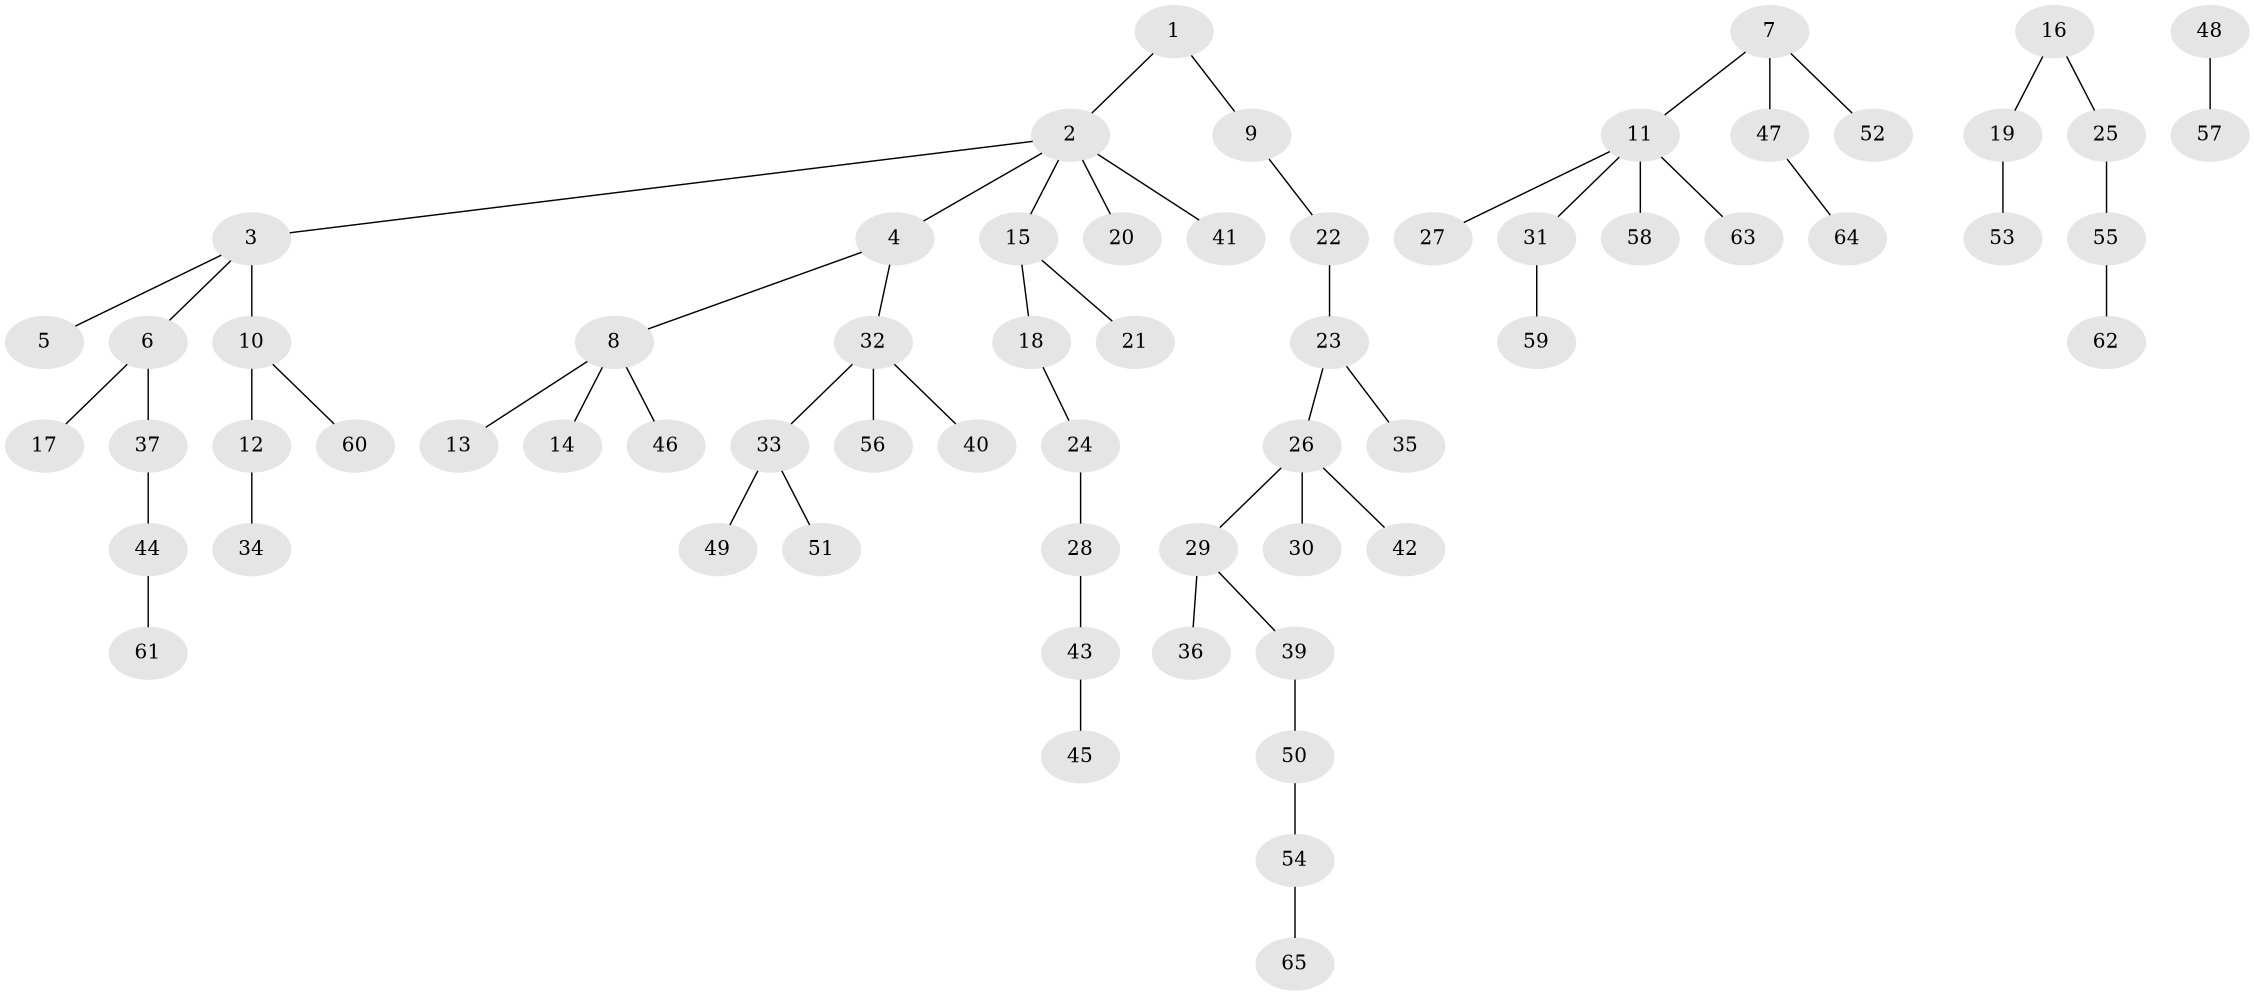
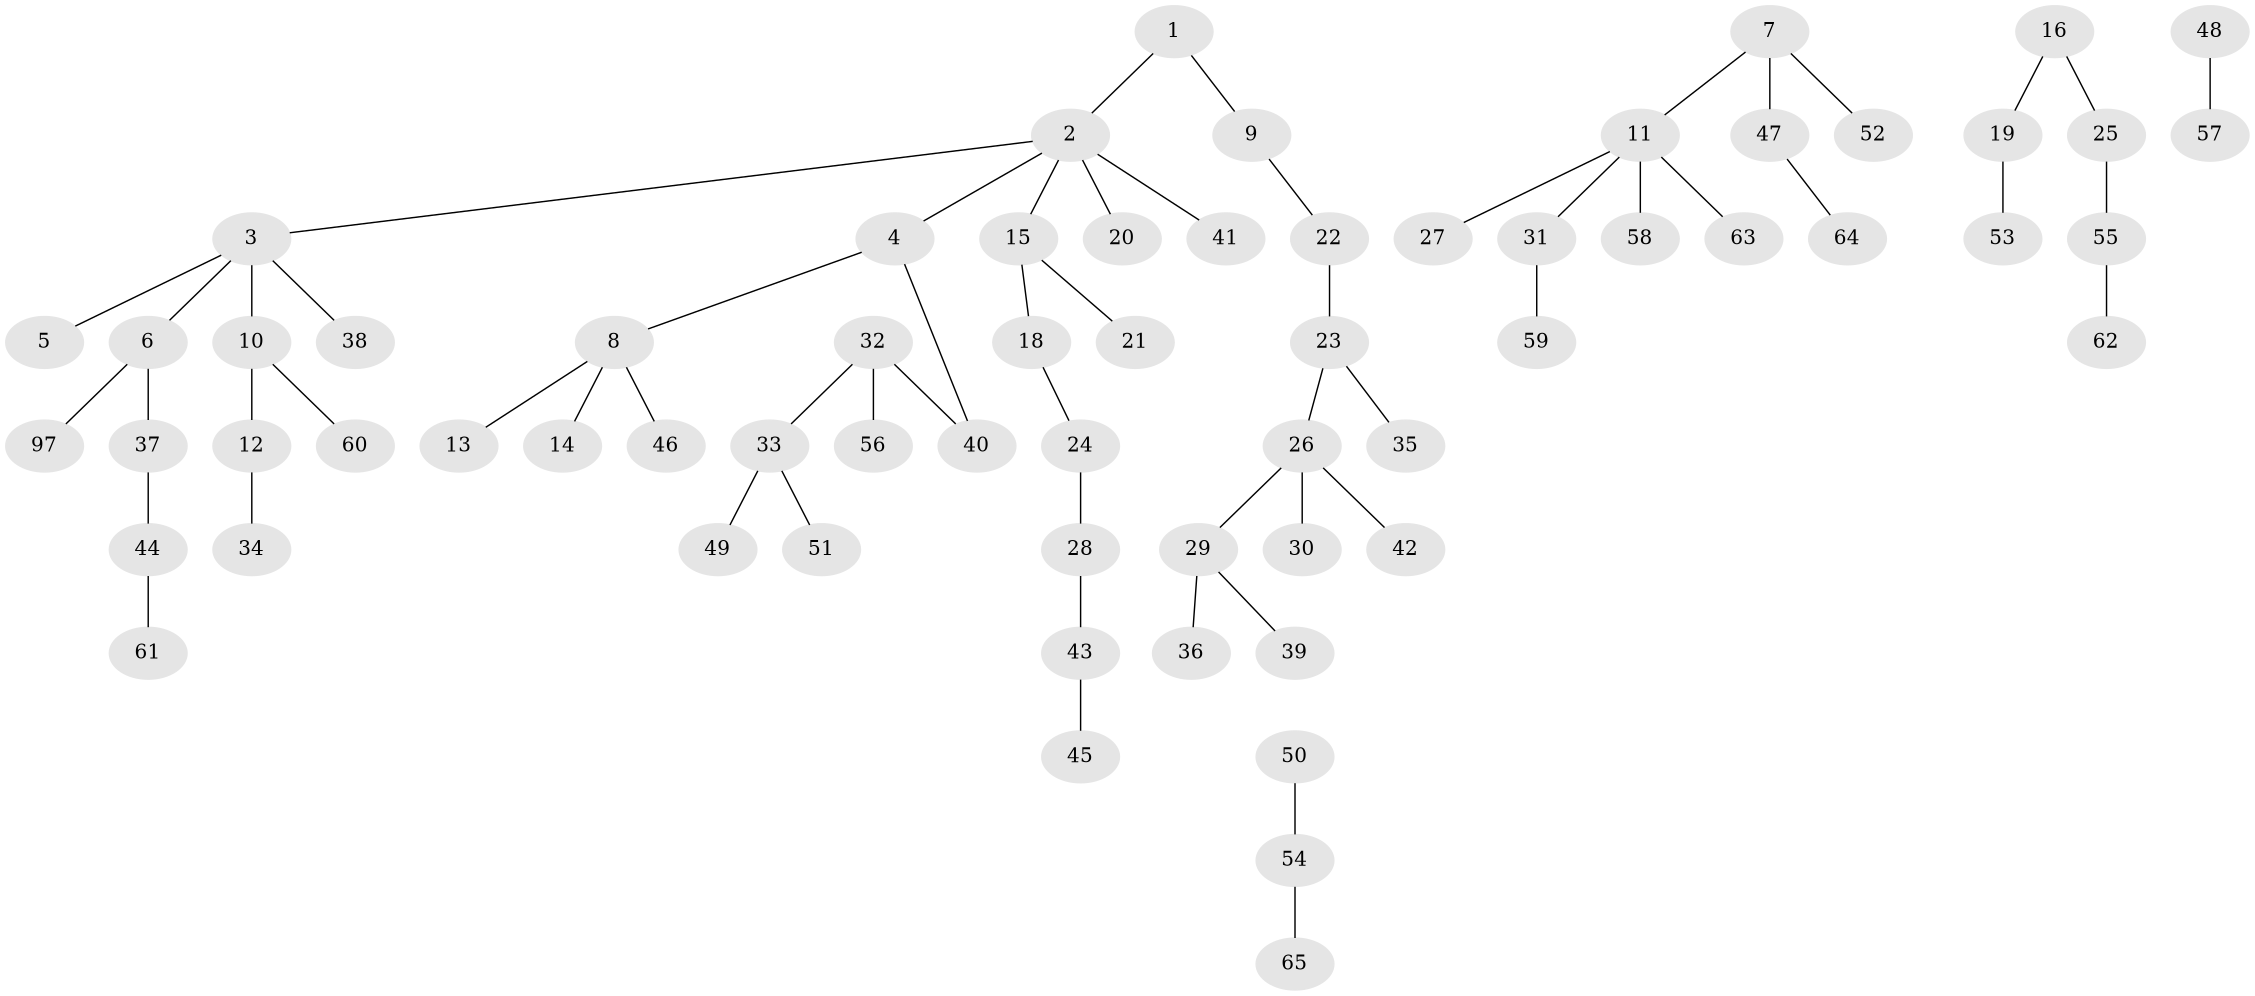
edge "4" -- "32": now "4" -- "40"
node "38": added
node "17": label "17" -> "97"
edge "39" -- "50": removed
